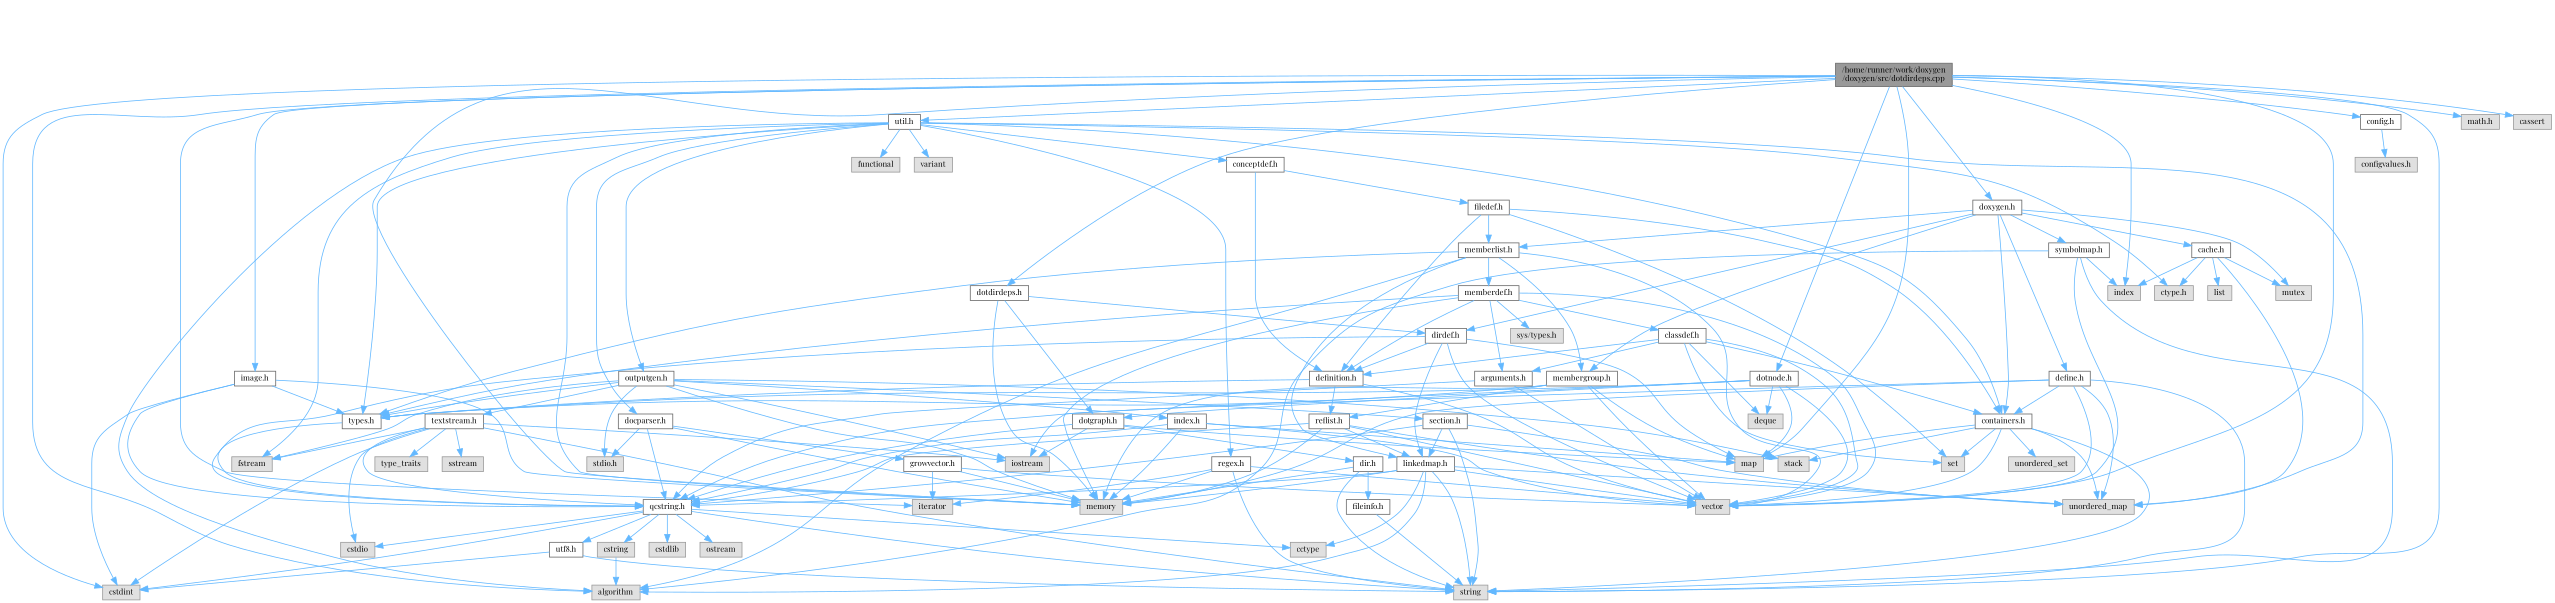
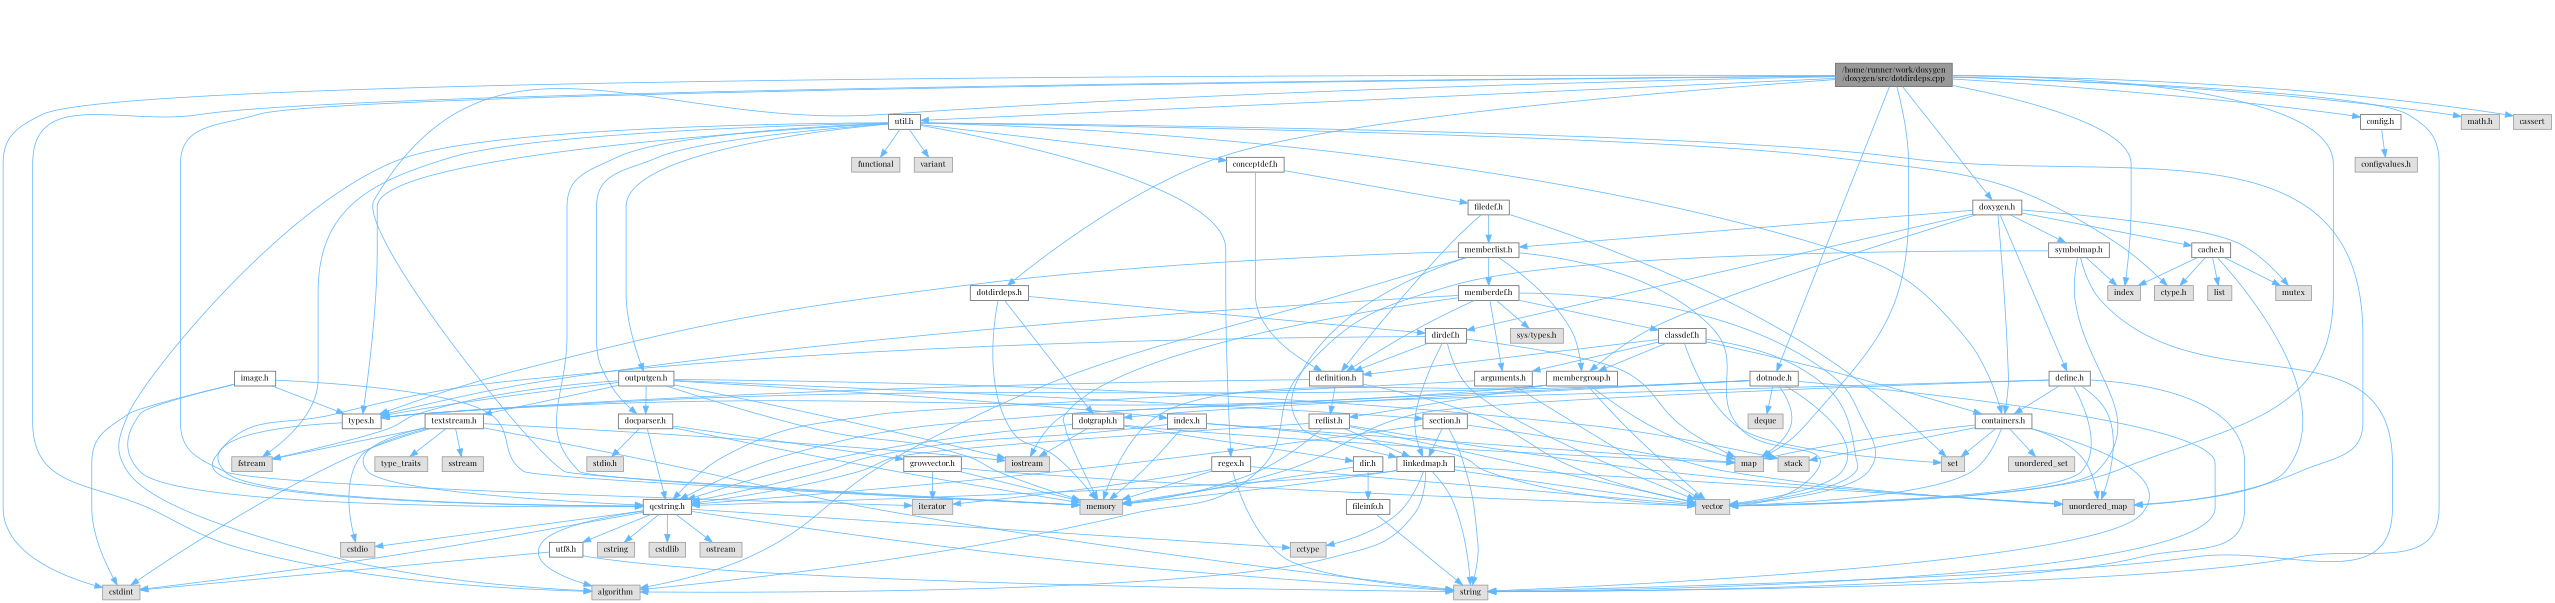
edge "/home/runner/work/doxygen /doxygen/src/dotdirdeps.cpp" -> "image.h": removed
edge "filedef.h" -> "containers.h": removed
edge "classdef.h" -> "deque": now "classdef.h" -> "membergroup.h"
edge "outputgen.h" -> "stdio.h": now "outputgen.h" -> "docparser.h"
edge "dir.h" -> "string": now "dotnode.h" -> "string"
edge "cstring" -> "algorithm": now "qcstring.h" -> "algorithm"
